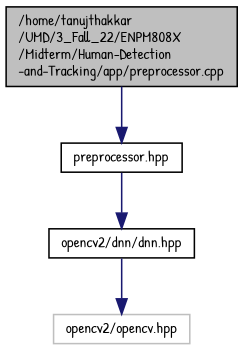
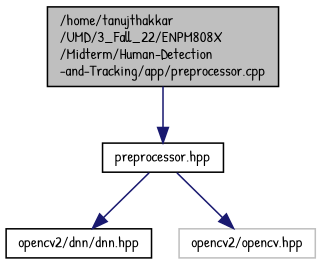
edge "opencv2/dnn/dnn.hpp" -> "opencv2/opencv.hpp": now "preprocessor.hpp" -> "opencv2/opencv.hpp"
